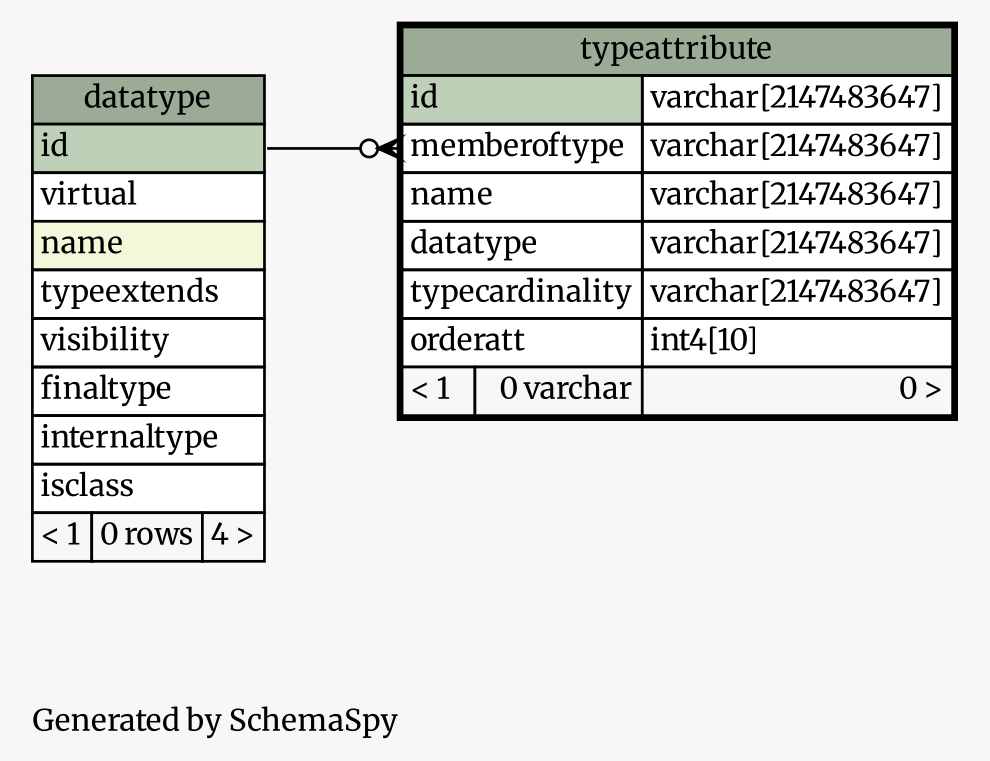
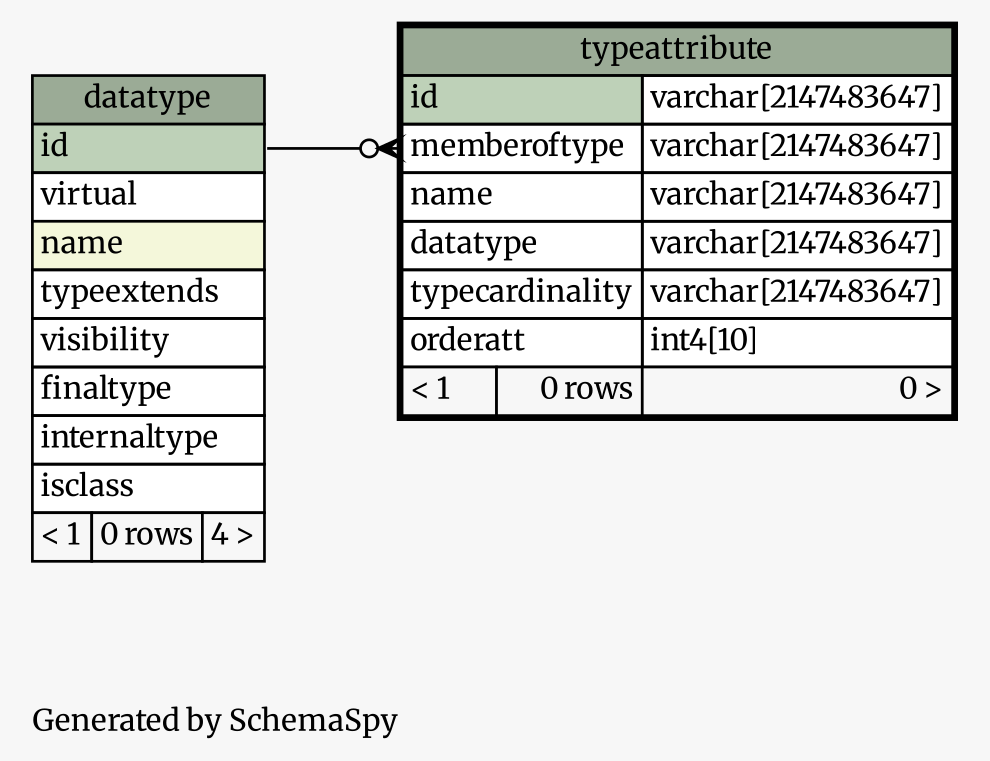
node "typeattribute": text "0 varchar" -> "0 rows"
